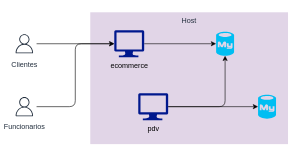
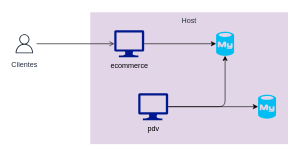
edge "Funcionarios" -> "ecommerce": removed
node "Funcionarios": removed
